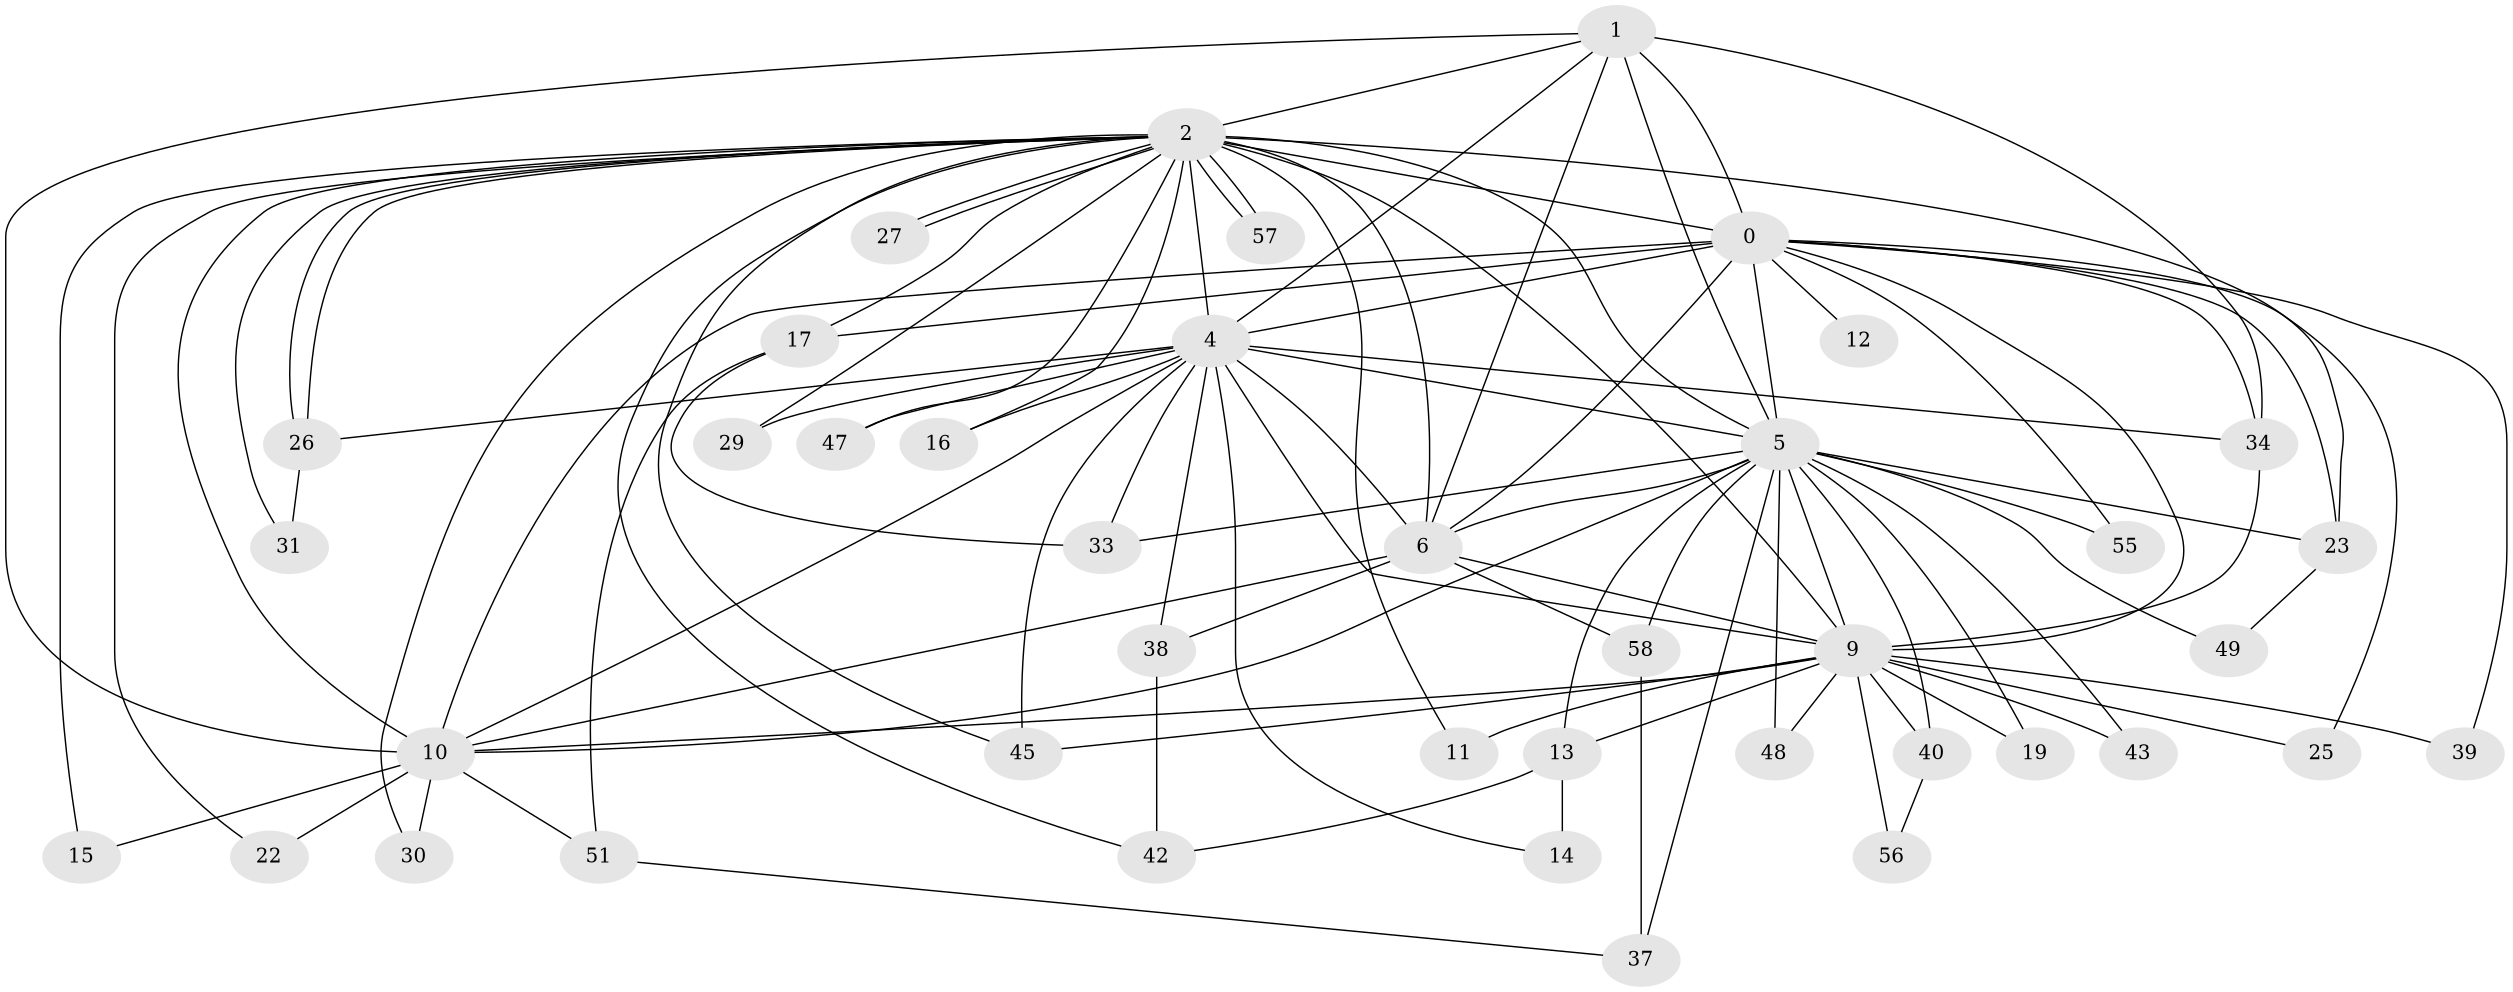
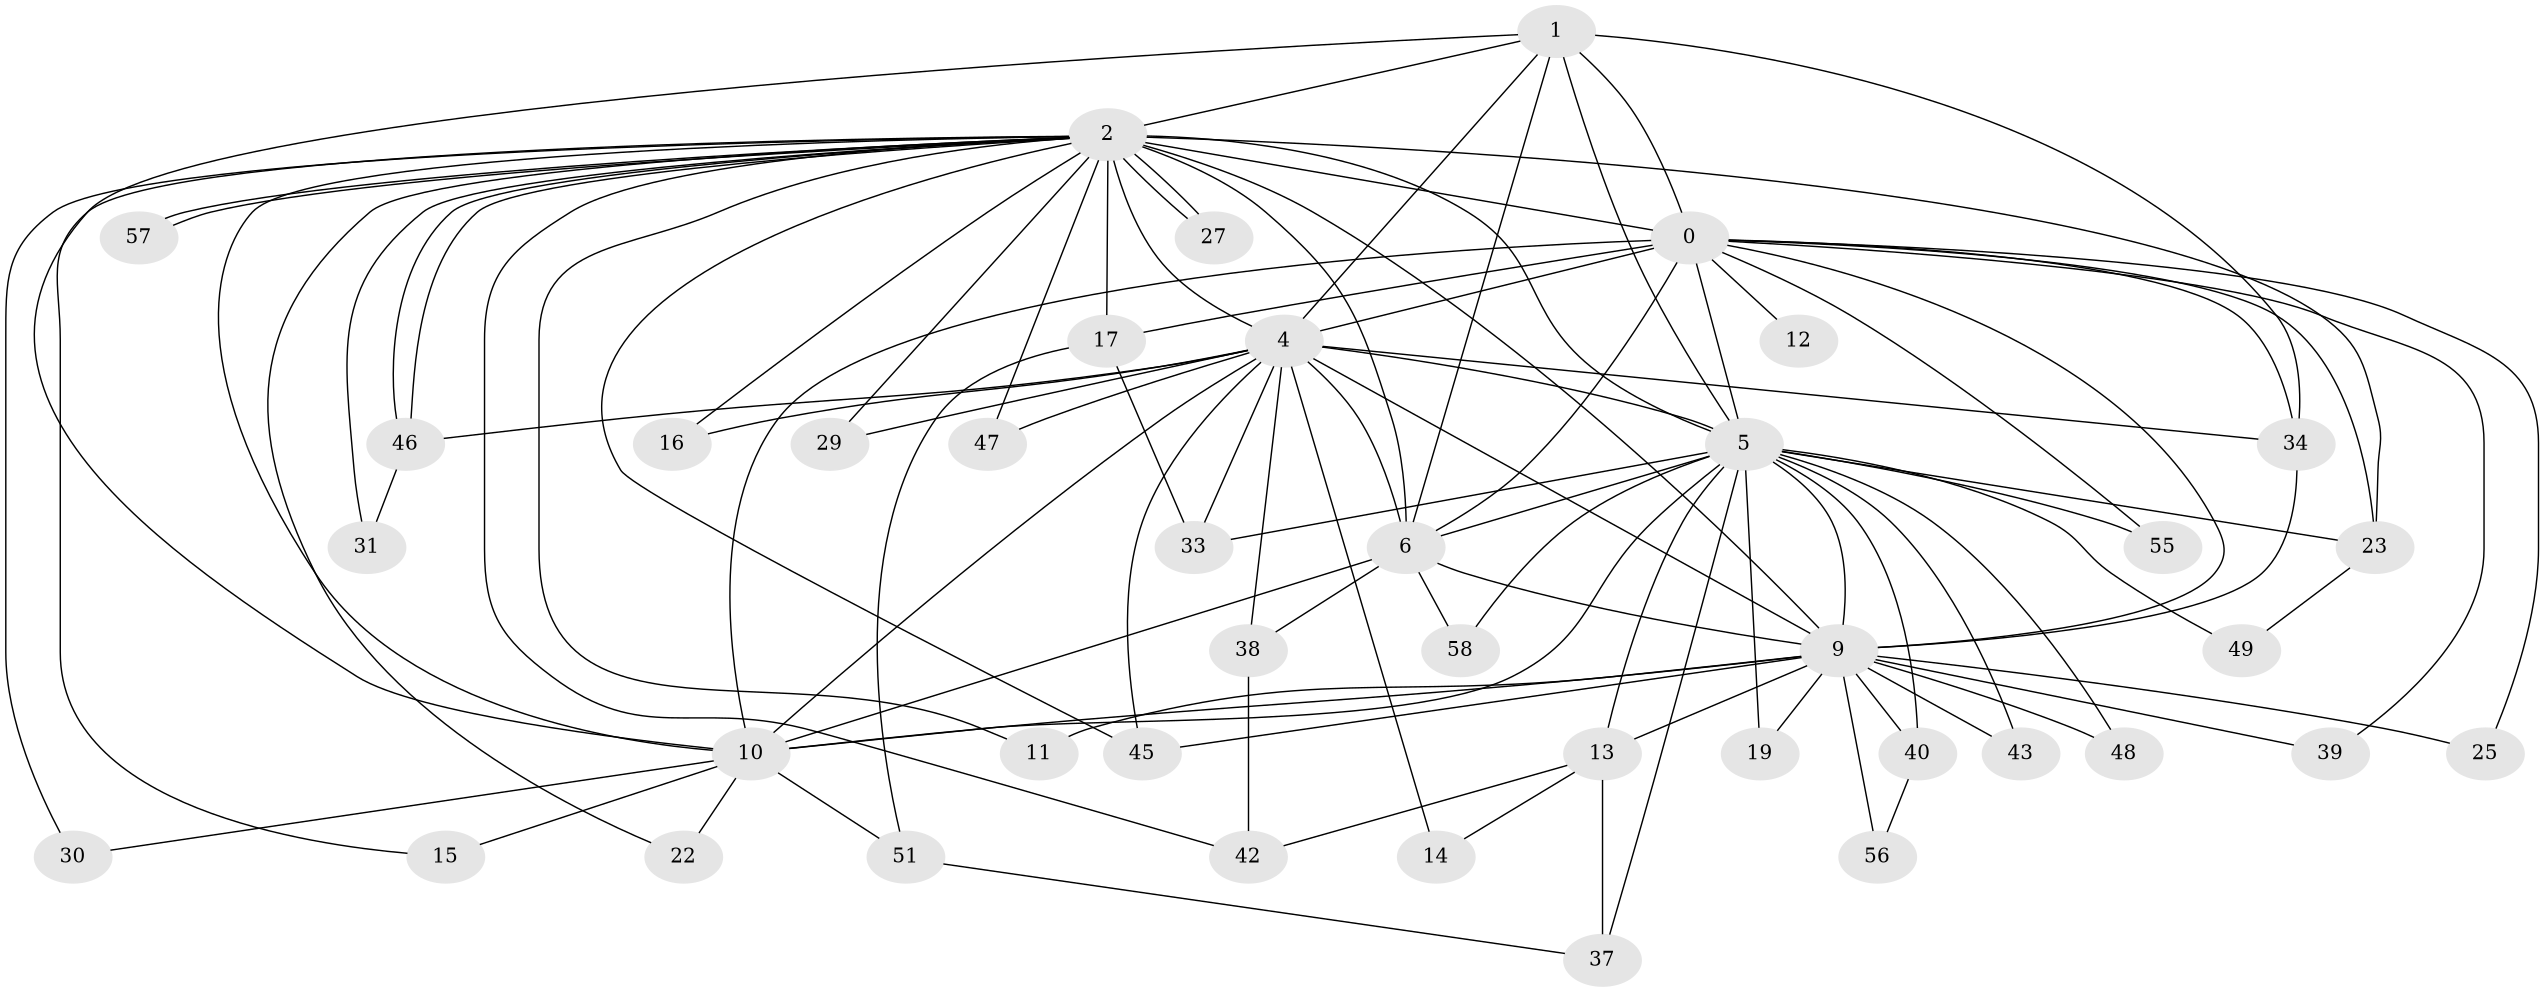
node "26": label "26" -> "46"
edge "58" -- "37": now "13" -- "37"
